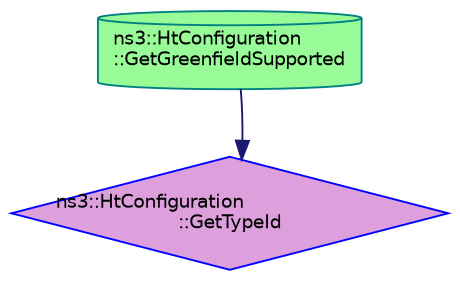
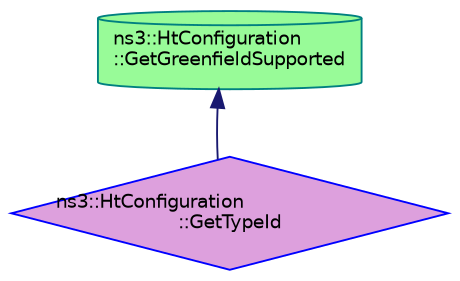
edge "ns3::HtConfiguration ::GetGreenfieldSupported" -> "ns3::HtConfiguration ::GetTypeId": reversed
